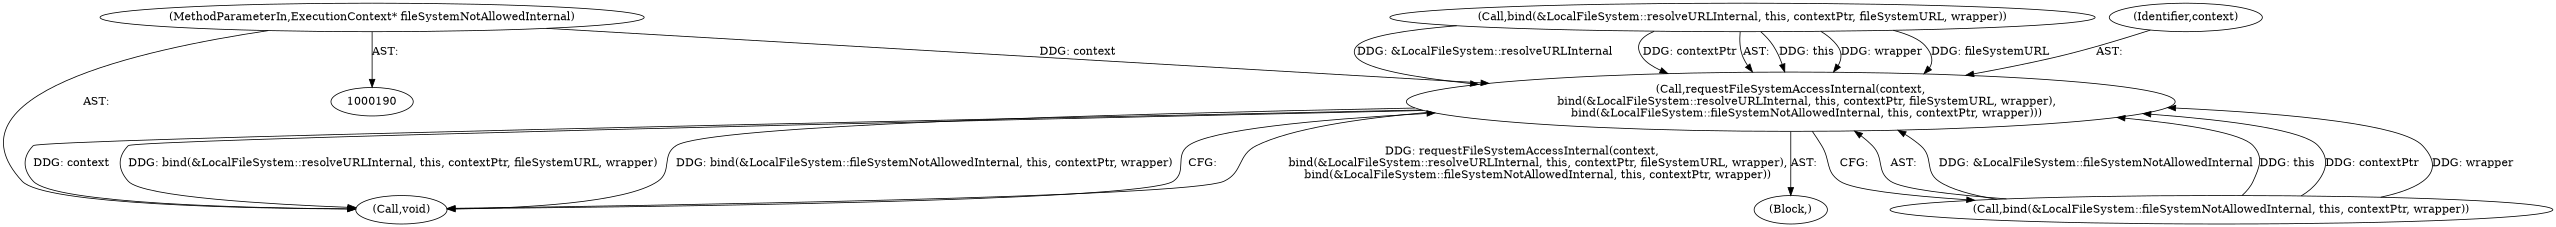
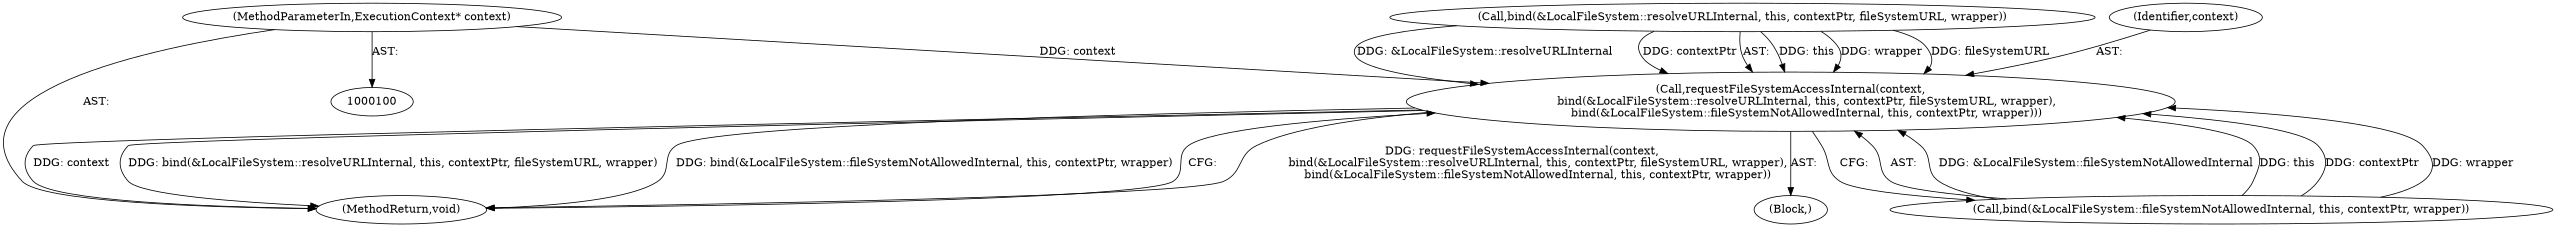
node "(MethodParameterIn,ExecutionContext* fileSystemNotAllowedInternal)": label "(MethodParameterIn,ExecutionContext* fileSystemNotAllowedInternal)" -> "(MethodParameterIn,ExecutionContext* context)"
node "1000190": label "1000190" -> "1000100"
node "(Call,void)": label "(Call,void)" -> "(MethodReturn,void)"
